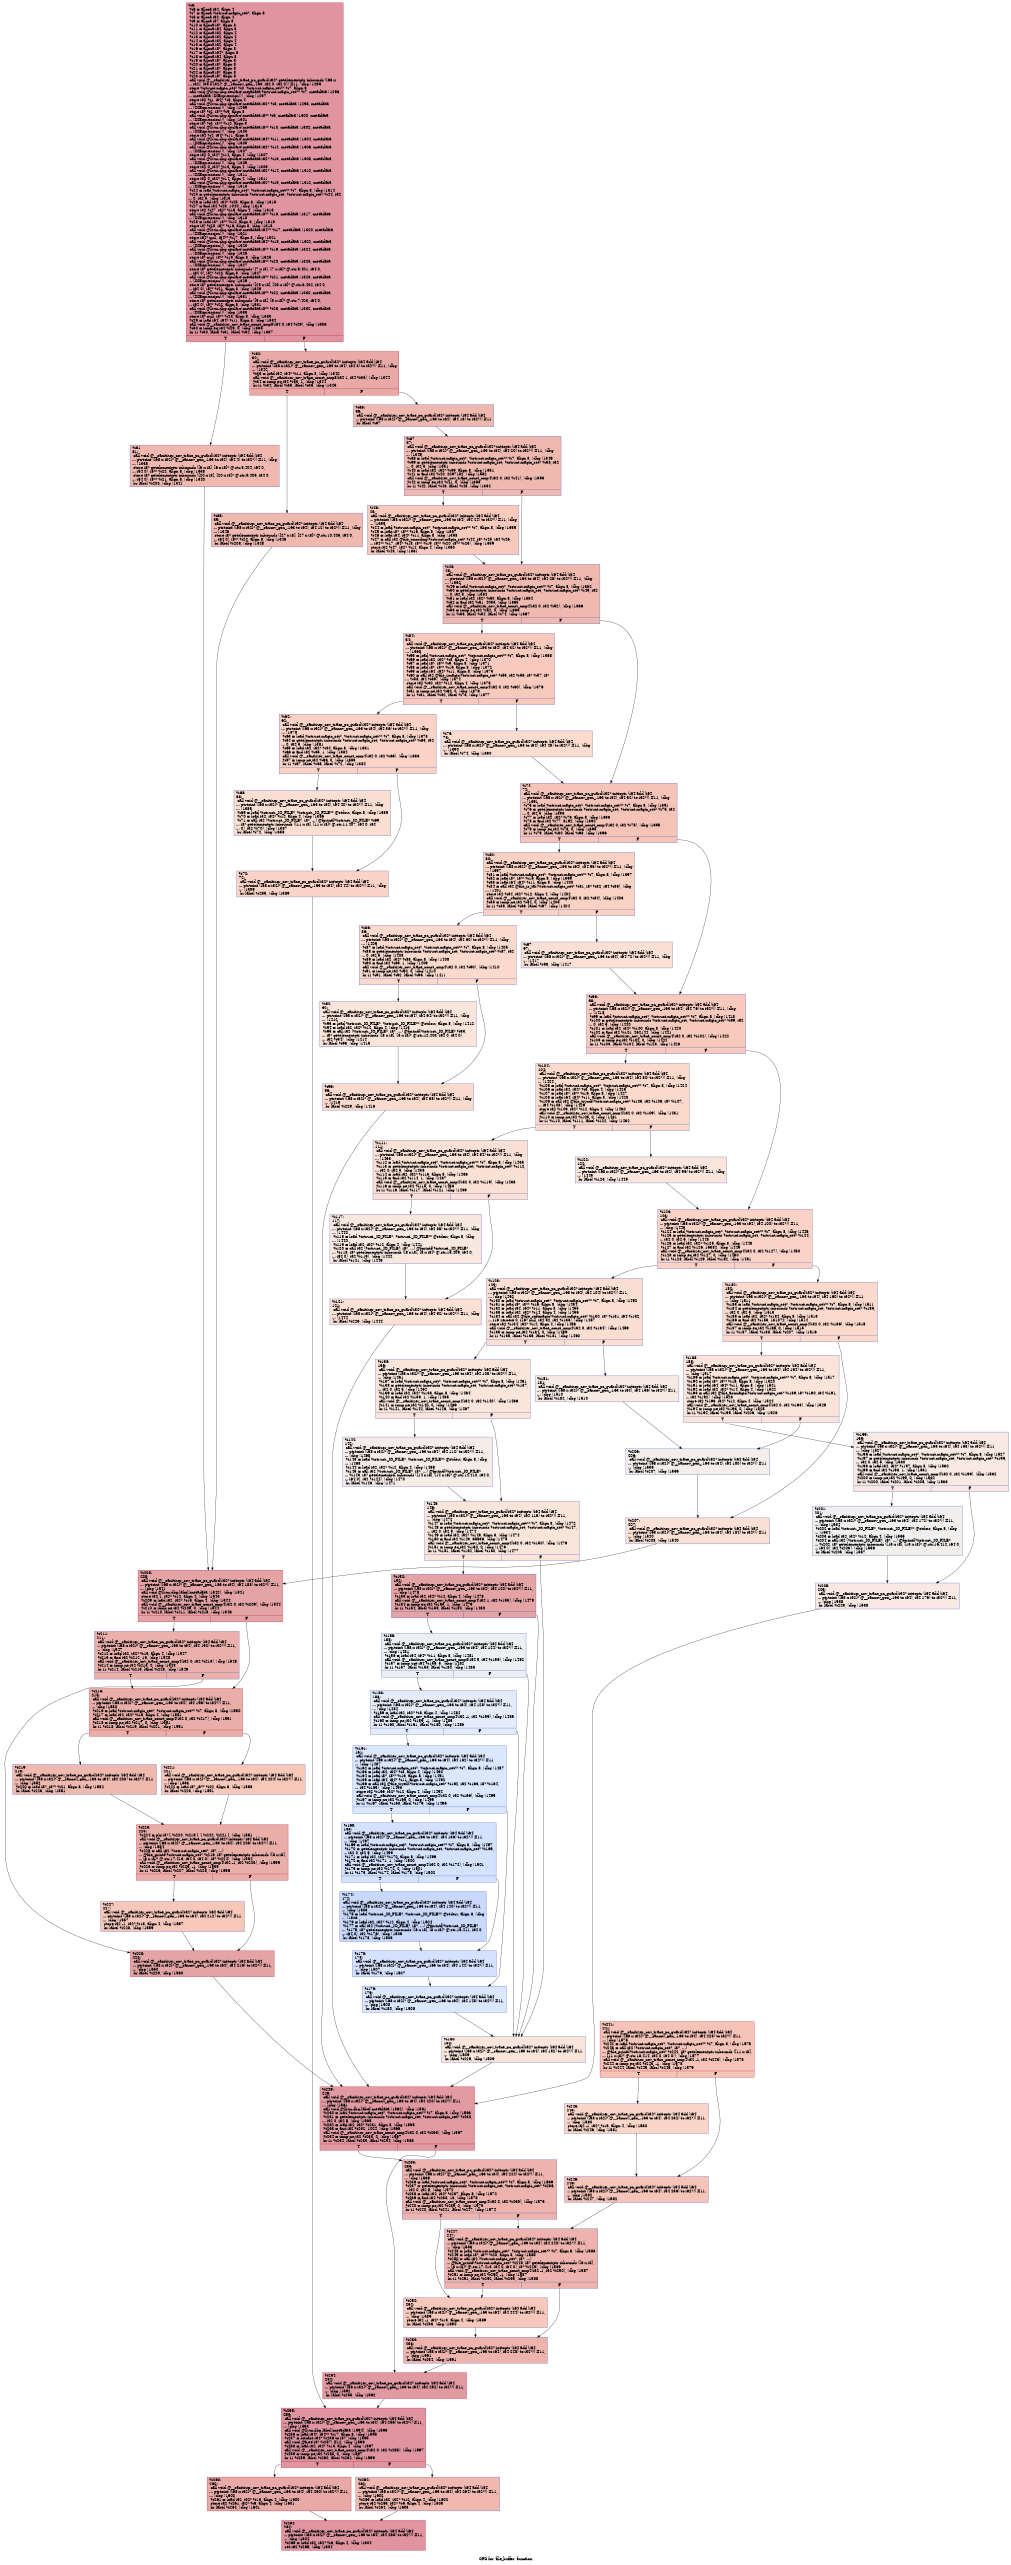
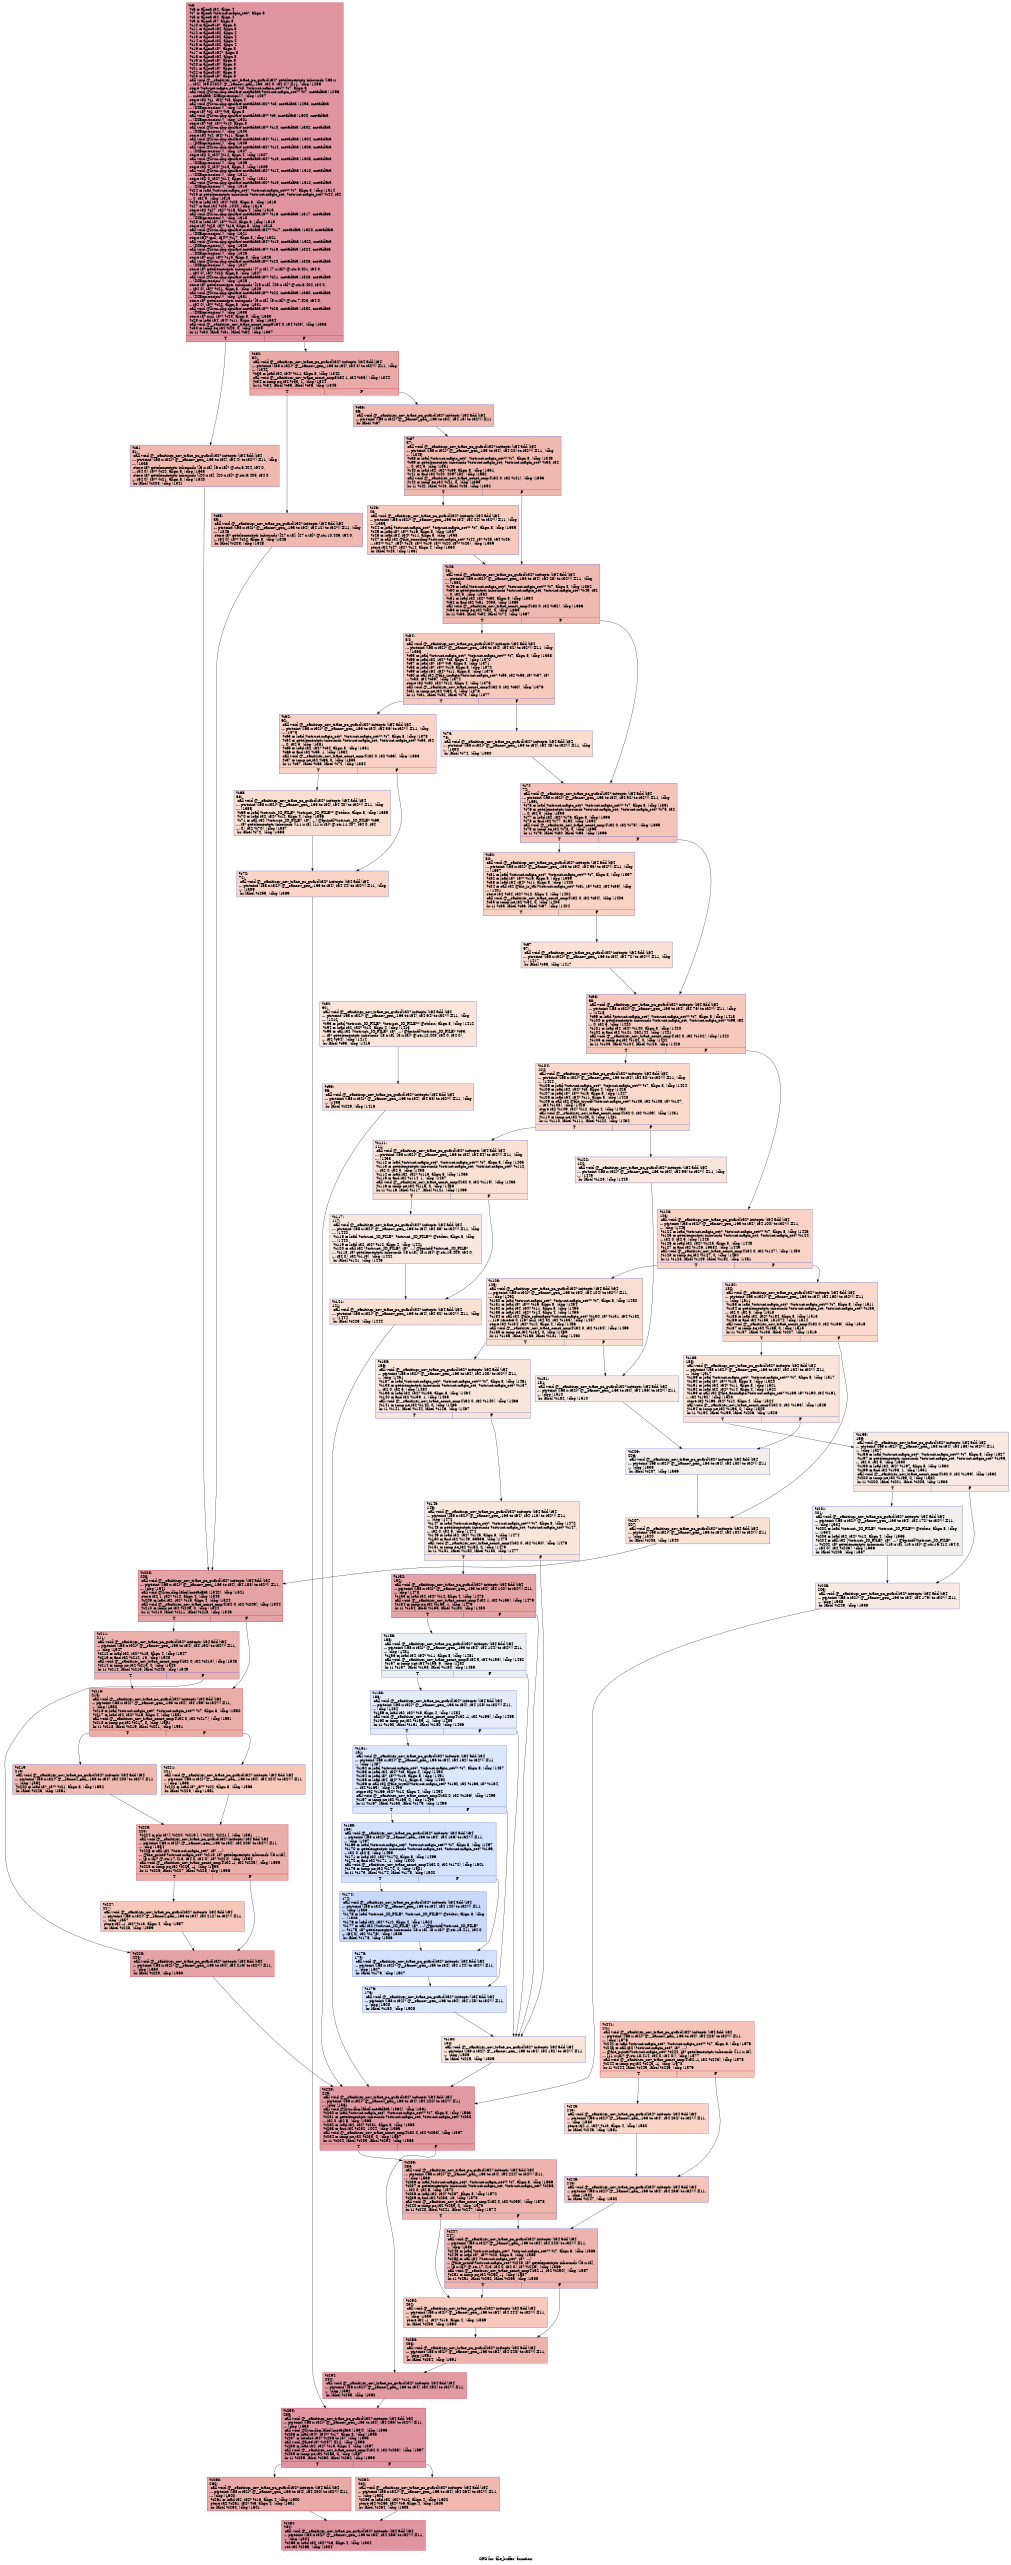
node "%86:": removed
node "%96:": text "... !1416" -> "... !1436"
edge "%122:" -> "%123:": now "%122:" -> "%181:"
node "%142:": removed
